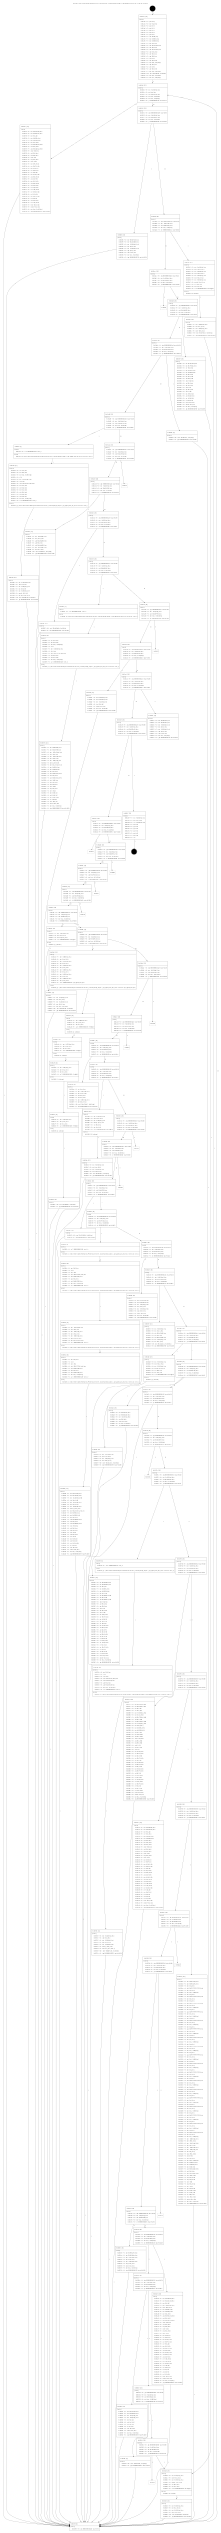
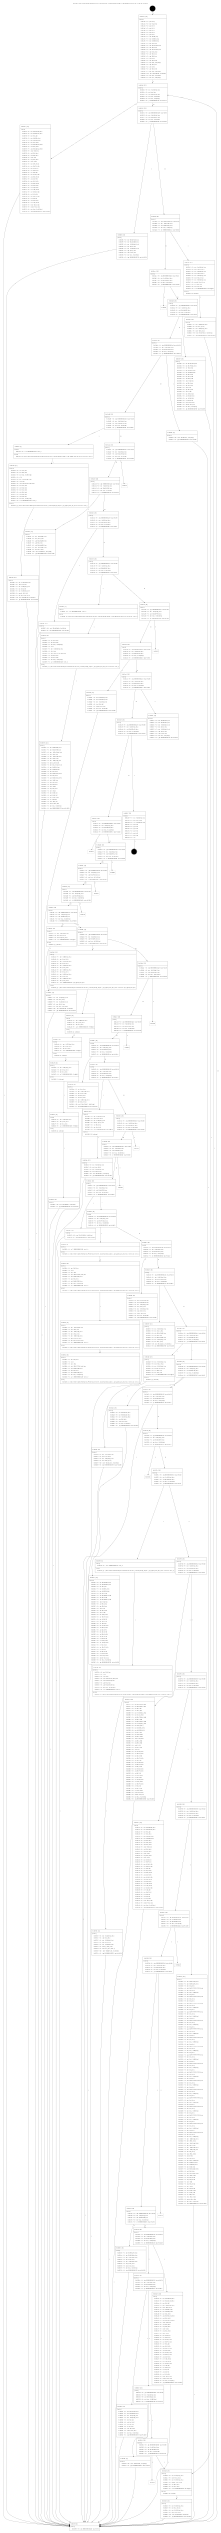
node "0x4029d9 [127]": removed
